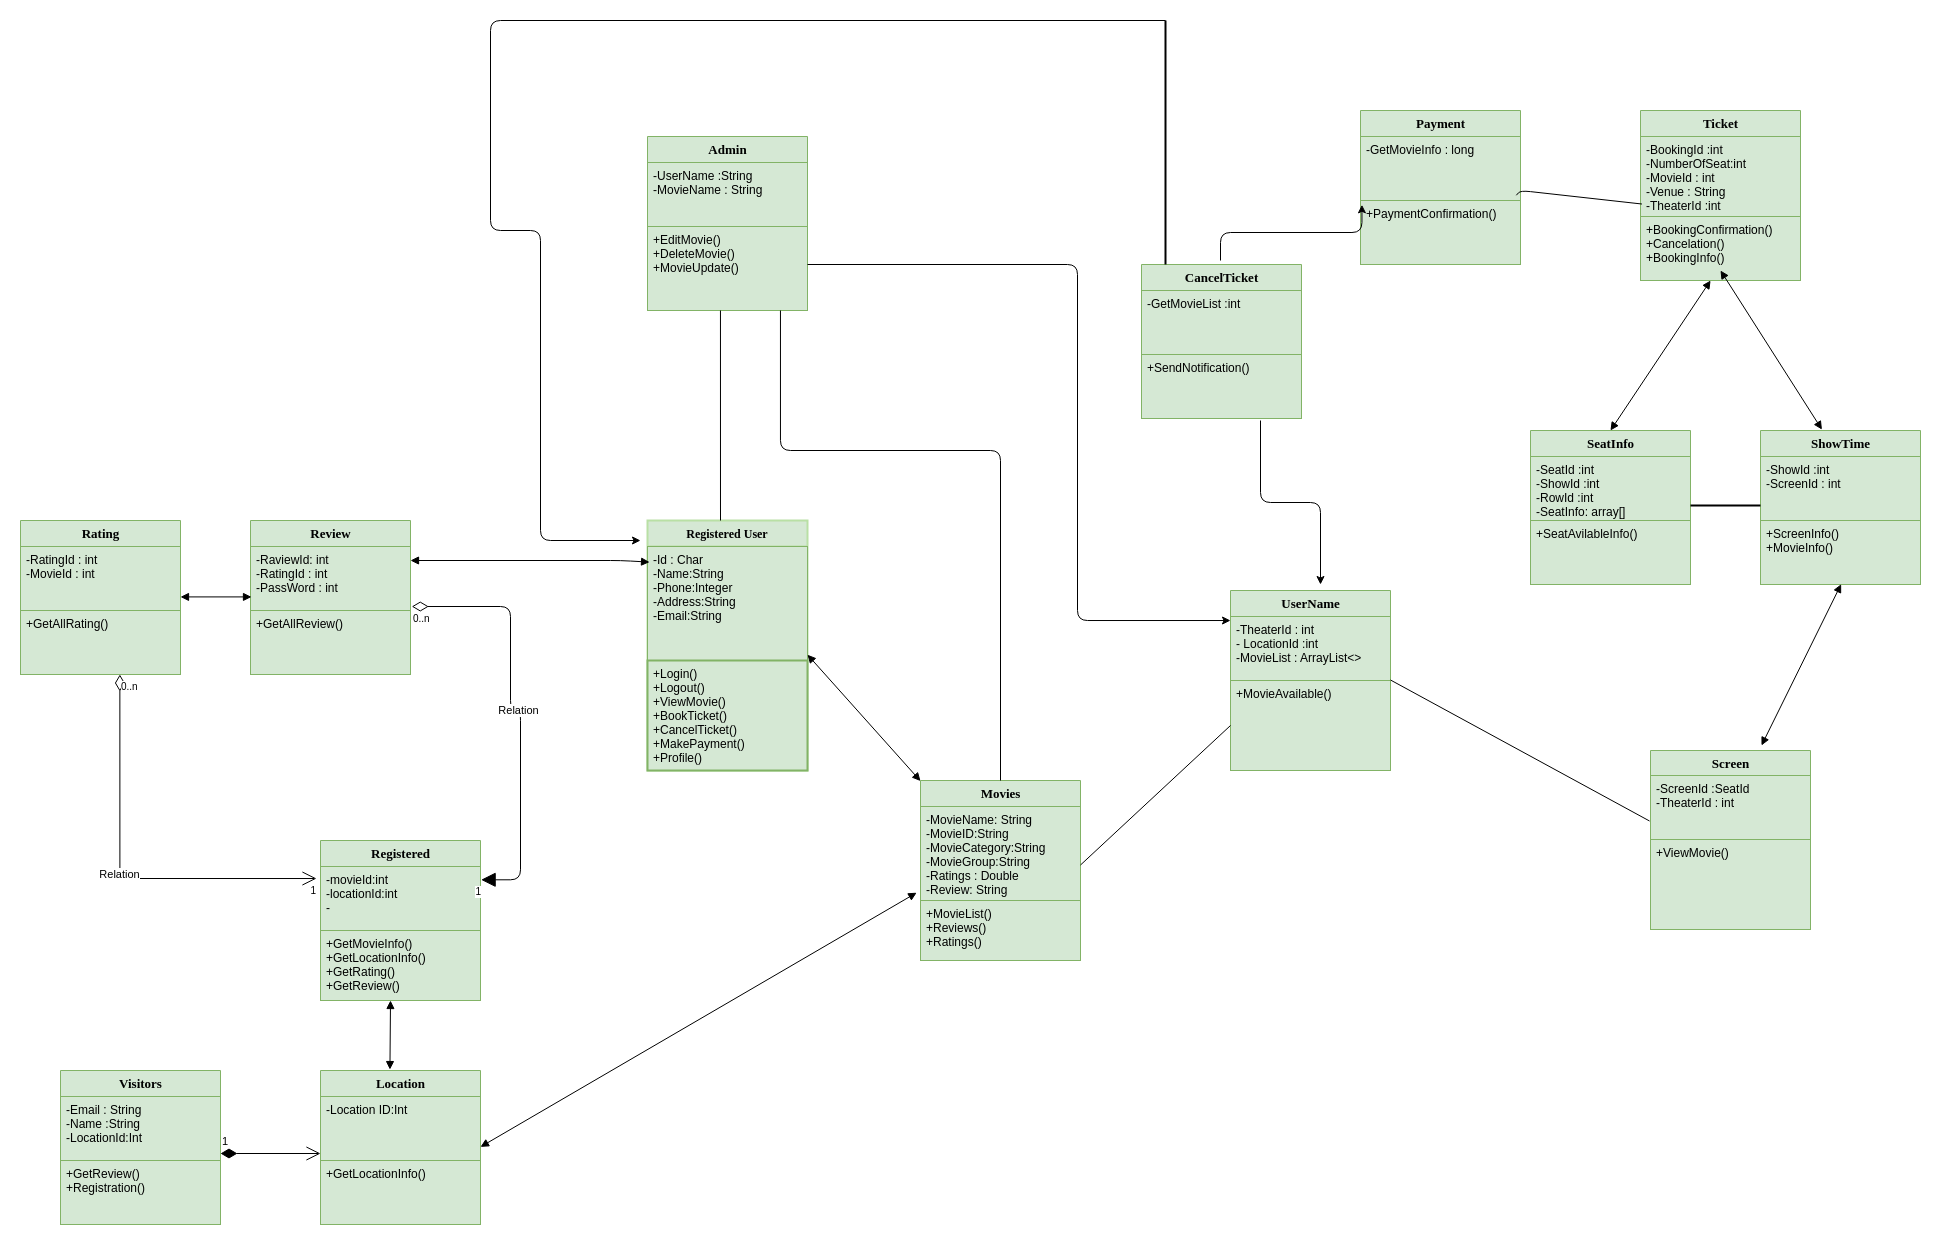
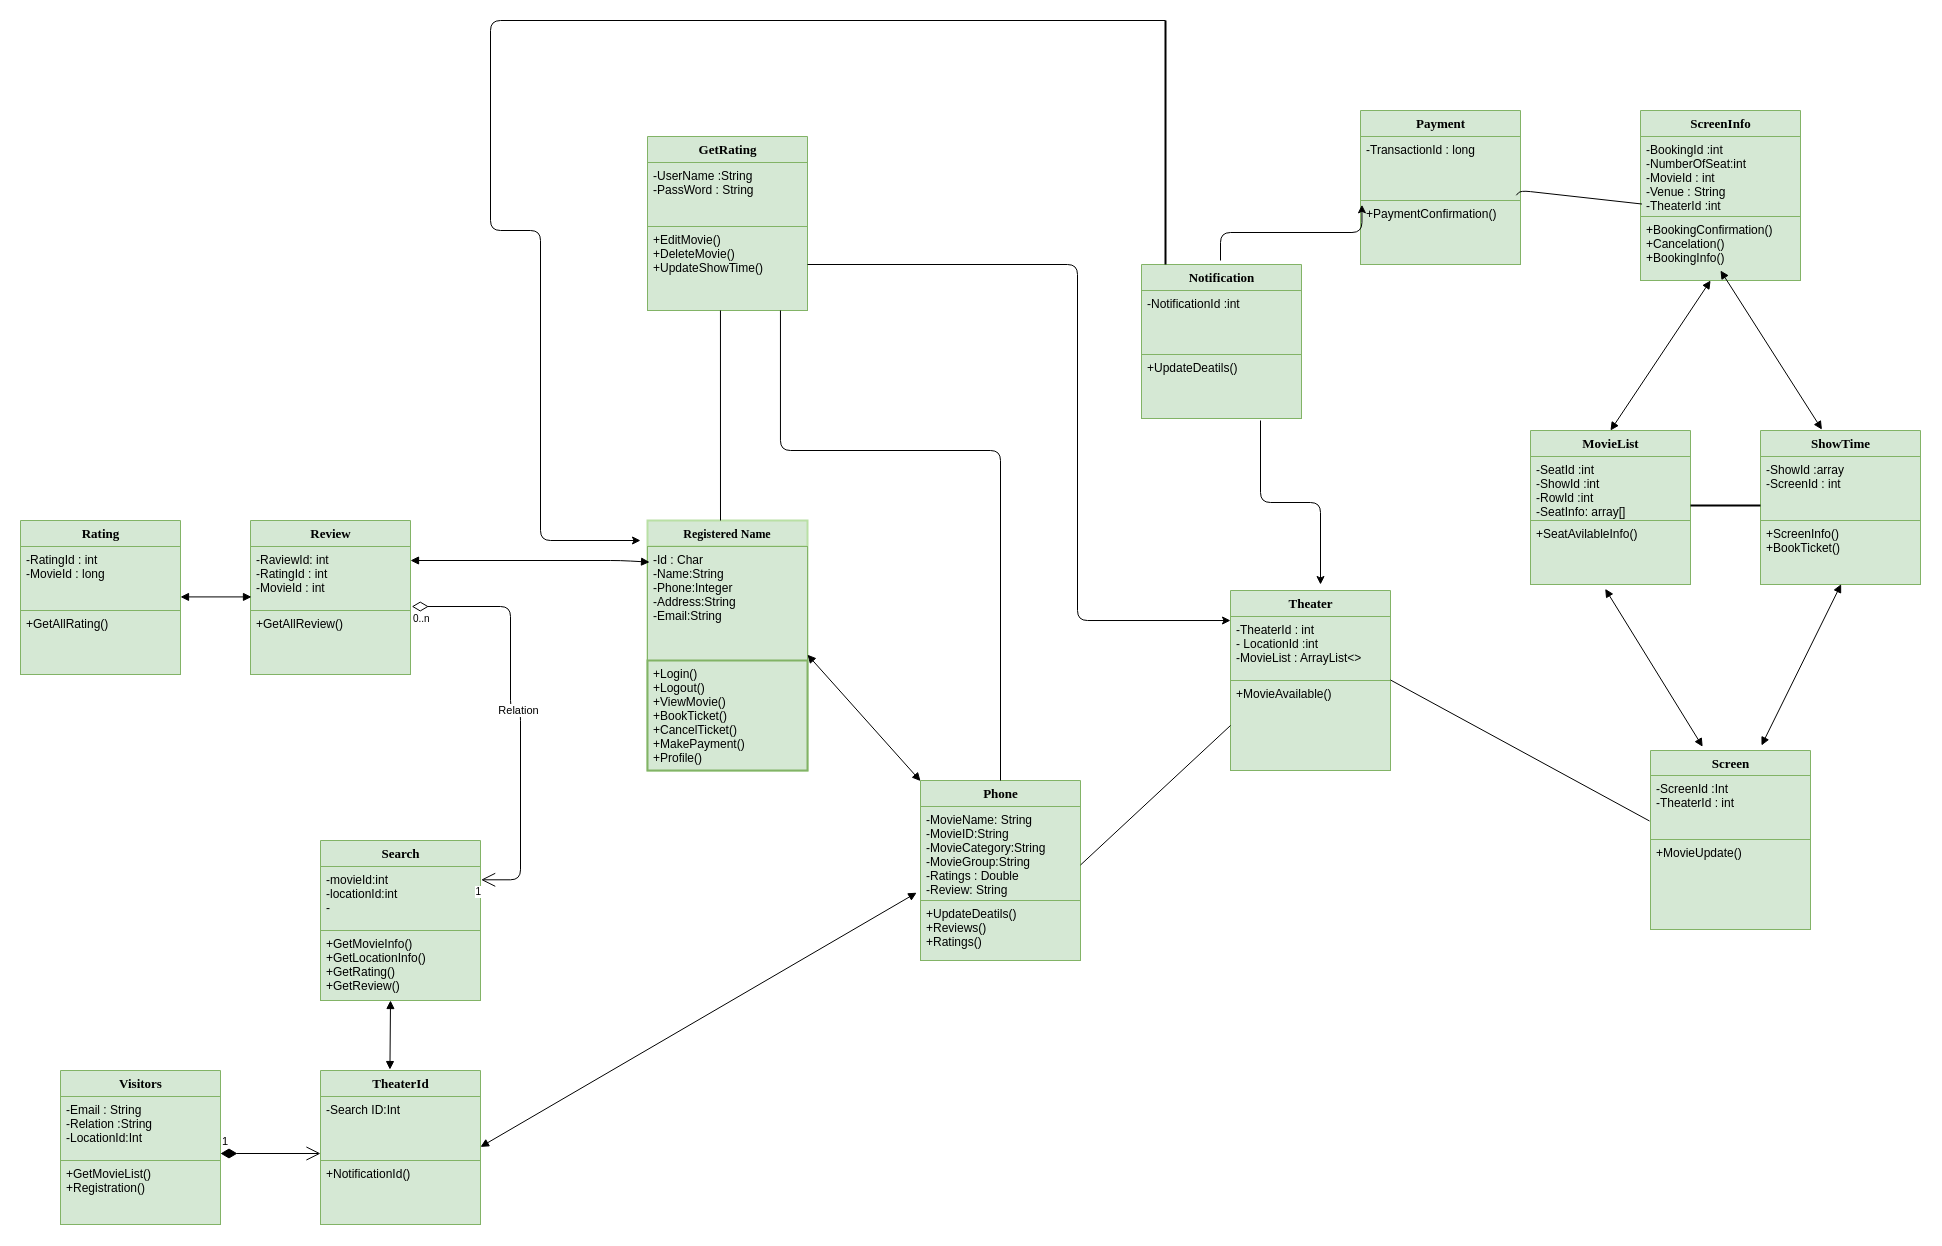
node "Ticket": label "Ticket" -> "ScreenInfo"
node "Admin": label "Admin" -> "GetRating"
node "-GetMovieInfo : long": label "-GetMovieInfo : long" -> "-TransactionId : long"
node "-UserName :String -MovieName : String": label "-UserName :String -MovieName : String" -> "-UserName :String -PassWord : String"
node "+EditMovie() +DeleteMovie() +MovieUpdate()": label "+EditMovie() +DeleteMovie() +MovieUpdate()" -> "+EditMovie() +DeleteMovie() +UpdateShowTime()"
node "CancelTicket": label "CancelTicket" -> "Notification"
node "-GetMovieList :int": label "-GetMovieList :int" -> "-NotificationId :int"
node "+SendNotification()": label "+SendNotification()" -> "+UpdateDeatils()"
node "SeatInfo": label "SeatInfo" -> "MovieList"
node "-ShowId :int -ScreenId : int": label "-ShowId :int -ScreenId : int" -> "-ShowId :array -ScreenId : int"
node "Registered User": label "Registered User" -> "Registered Name"
node "+ScreenInfo() +MovieInfo()": label "+ScreenInfo() +MovieInfo()" -> "+ScreenInfo() +BookTicket()"
node "-RatingId : int -MovieId : int": label "-RatingId : int -MovieId : int" -> "-RatingId : int -MovieId : long"
node "-RaviewId: int -RatingId : int -PassWord : int": label "-RaviewId: int -RatingId : int -PassWord : int" -> "-RaviewId: int -RatingId : int -MovieId : int"
node "UserName": label "UserName" -> "Theater"
edge "+SeatAvilableInfo()" -- "Screen": added
node "-ScreenId :SeatId -TheaterId : int": label "-ScreenId :SeatId -TheaterId : int" -> "-ScreenId :Int -TheaterId : int"
node "Movies": label "Movies" -> "Phone"
node "+ViewMovie()": label "+ViewMovie()" -> "+MovieUpdate()"
node "Registered": label "Registered" -> "Search"
edge "+GetAllRating()" -- "-movieId:int -locationId:int -": removed, labels "0..n", "Relation", "1"
edge "+GetAllReview()" -- "-movieId:int -locationId:int -": arrowhead block -> open
node "+MovieList() +Reviews() +Ratings()": label "+MovieList() +Reviews() +Ratings()" -> "+UpdateDeatils() +Reviews() +Ratings()"
node "Location": label "Location" -> "TheaterId"
node "-Email : String -Name :String -LocationId:Int": label "-Email : String -Name :String -LocationId:Int" -> "-Email : String -Relation :String -LocationId:Int"
node "-Location ID:Int": label "-Location ID:Int" -> "-Search ID:Int"
node "+GetReview() +Registration()": label "+GetReview() +Registration()" -> "+GetMovieList() +Registration()"
node "+GetLocationInfo()": label "+GetLocationInfo()" -> "+NotificationId()"
